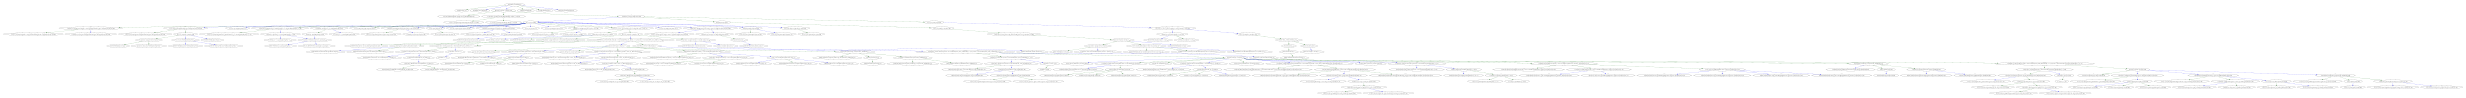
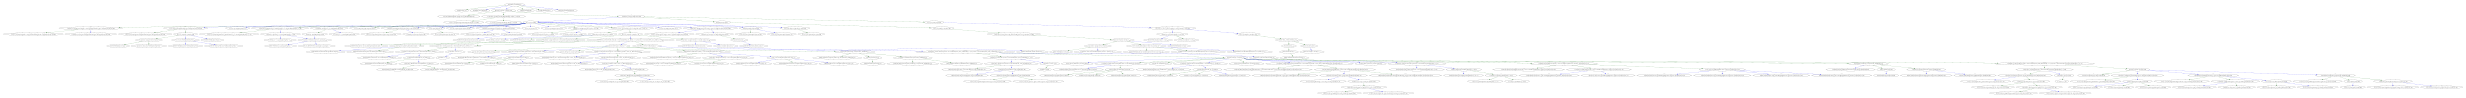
node "(IDENTIFIER,line,line.indexOf(FILE_IS_NEW))": added
